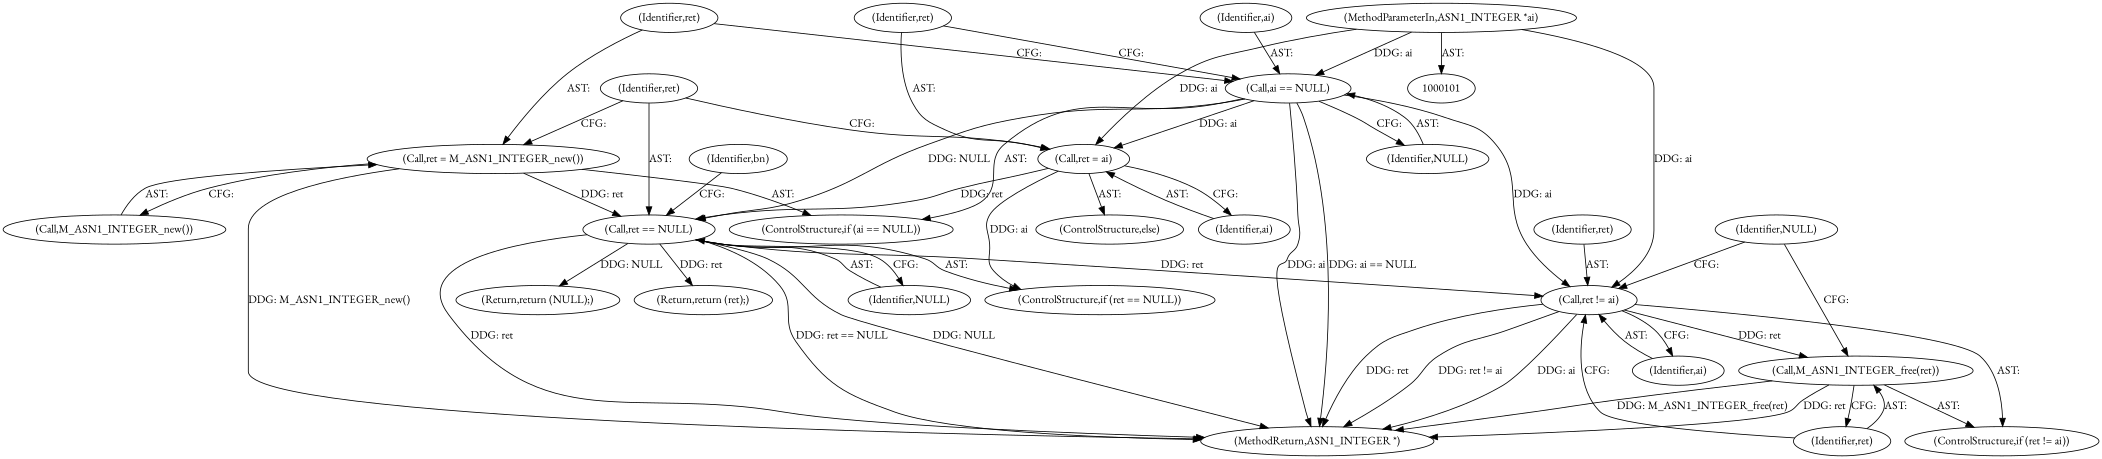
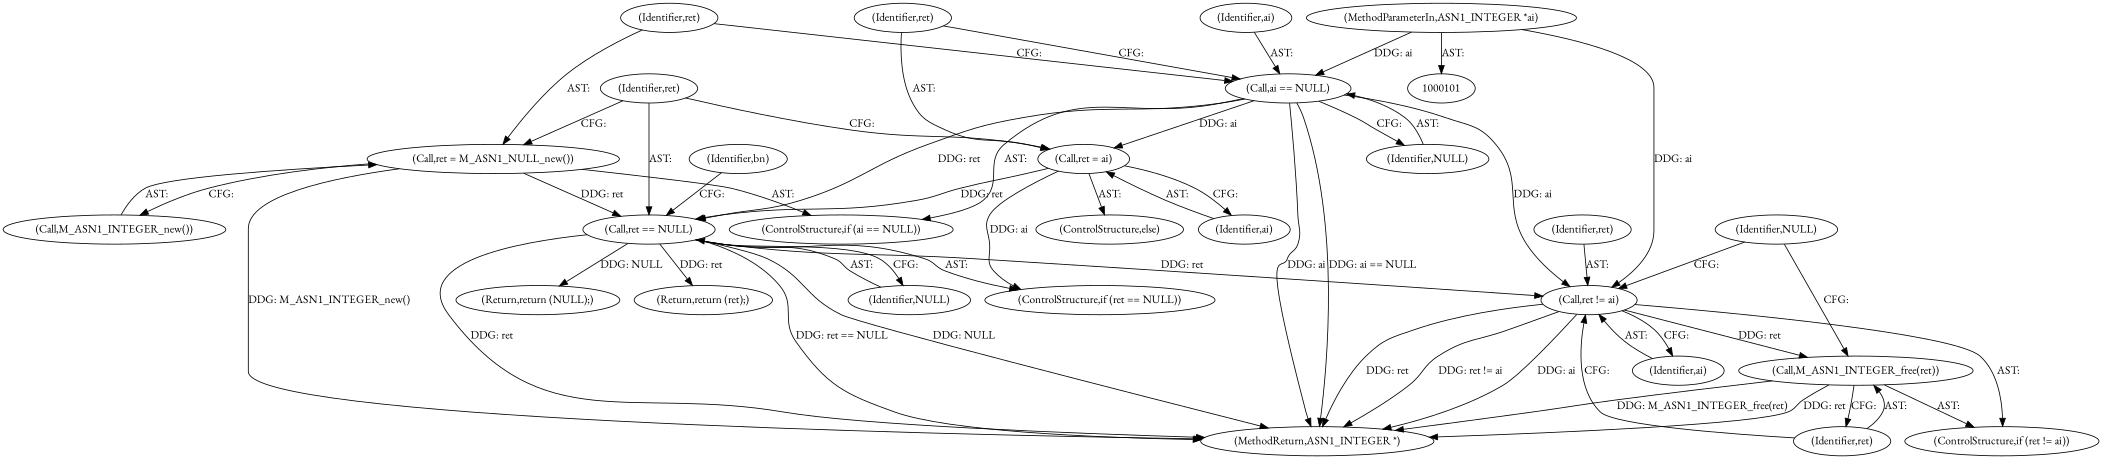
edge "(MethodParameterIn,ASN1_INTEGER *ai)" -> "(Call,ret = ai)": removed, label "DDG: ai"
node "(Call,ret = M_ASN1_INTEGER_new())": label "(Call,ret = M_ASN1_INTEGER_new())" -> "(Call,ret = M_ASN1_NULL_new())"
edge "(Call,ai == NULL)" -> "(Call,ret == NULL)": label "DDG: NULL" -> "DDG: ret"
